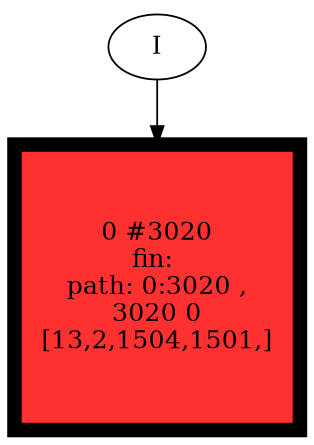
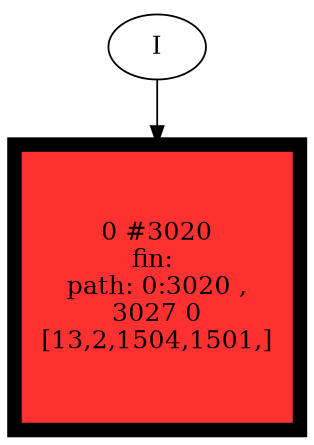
node "0 #3020 fin: path: 0:3020 , 3020 0 [13,2,1504,1501,]": label "0 #3020 fin: path: 0:3020 , 3020 0 [13,2,1504,1501,]" -> "0 #3020 fin: path: 0:3020 , 3027 0 [13,2,1504,1501,]"
